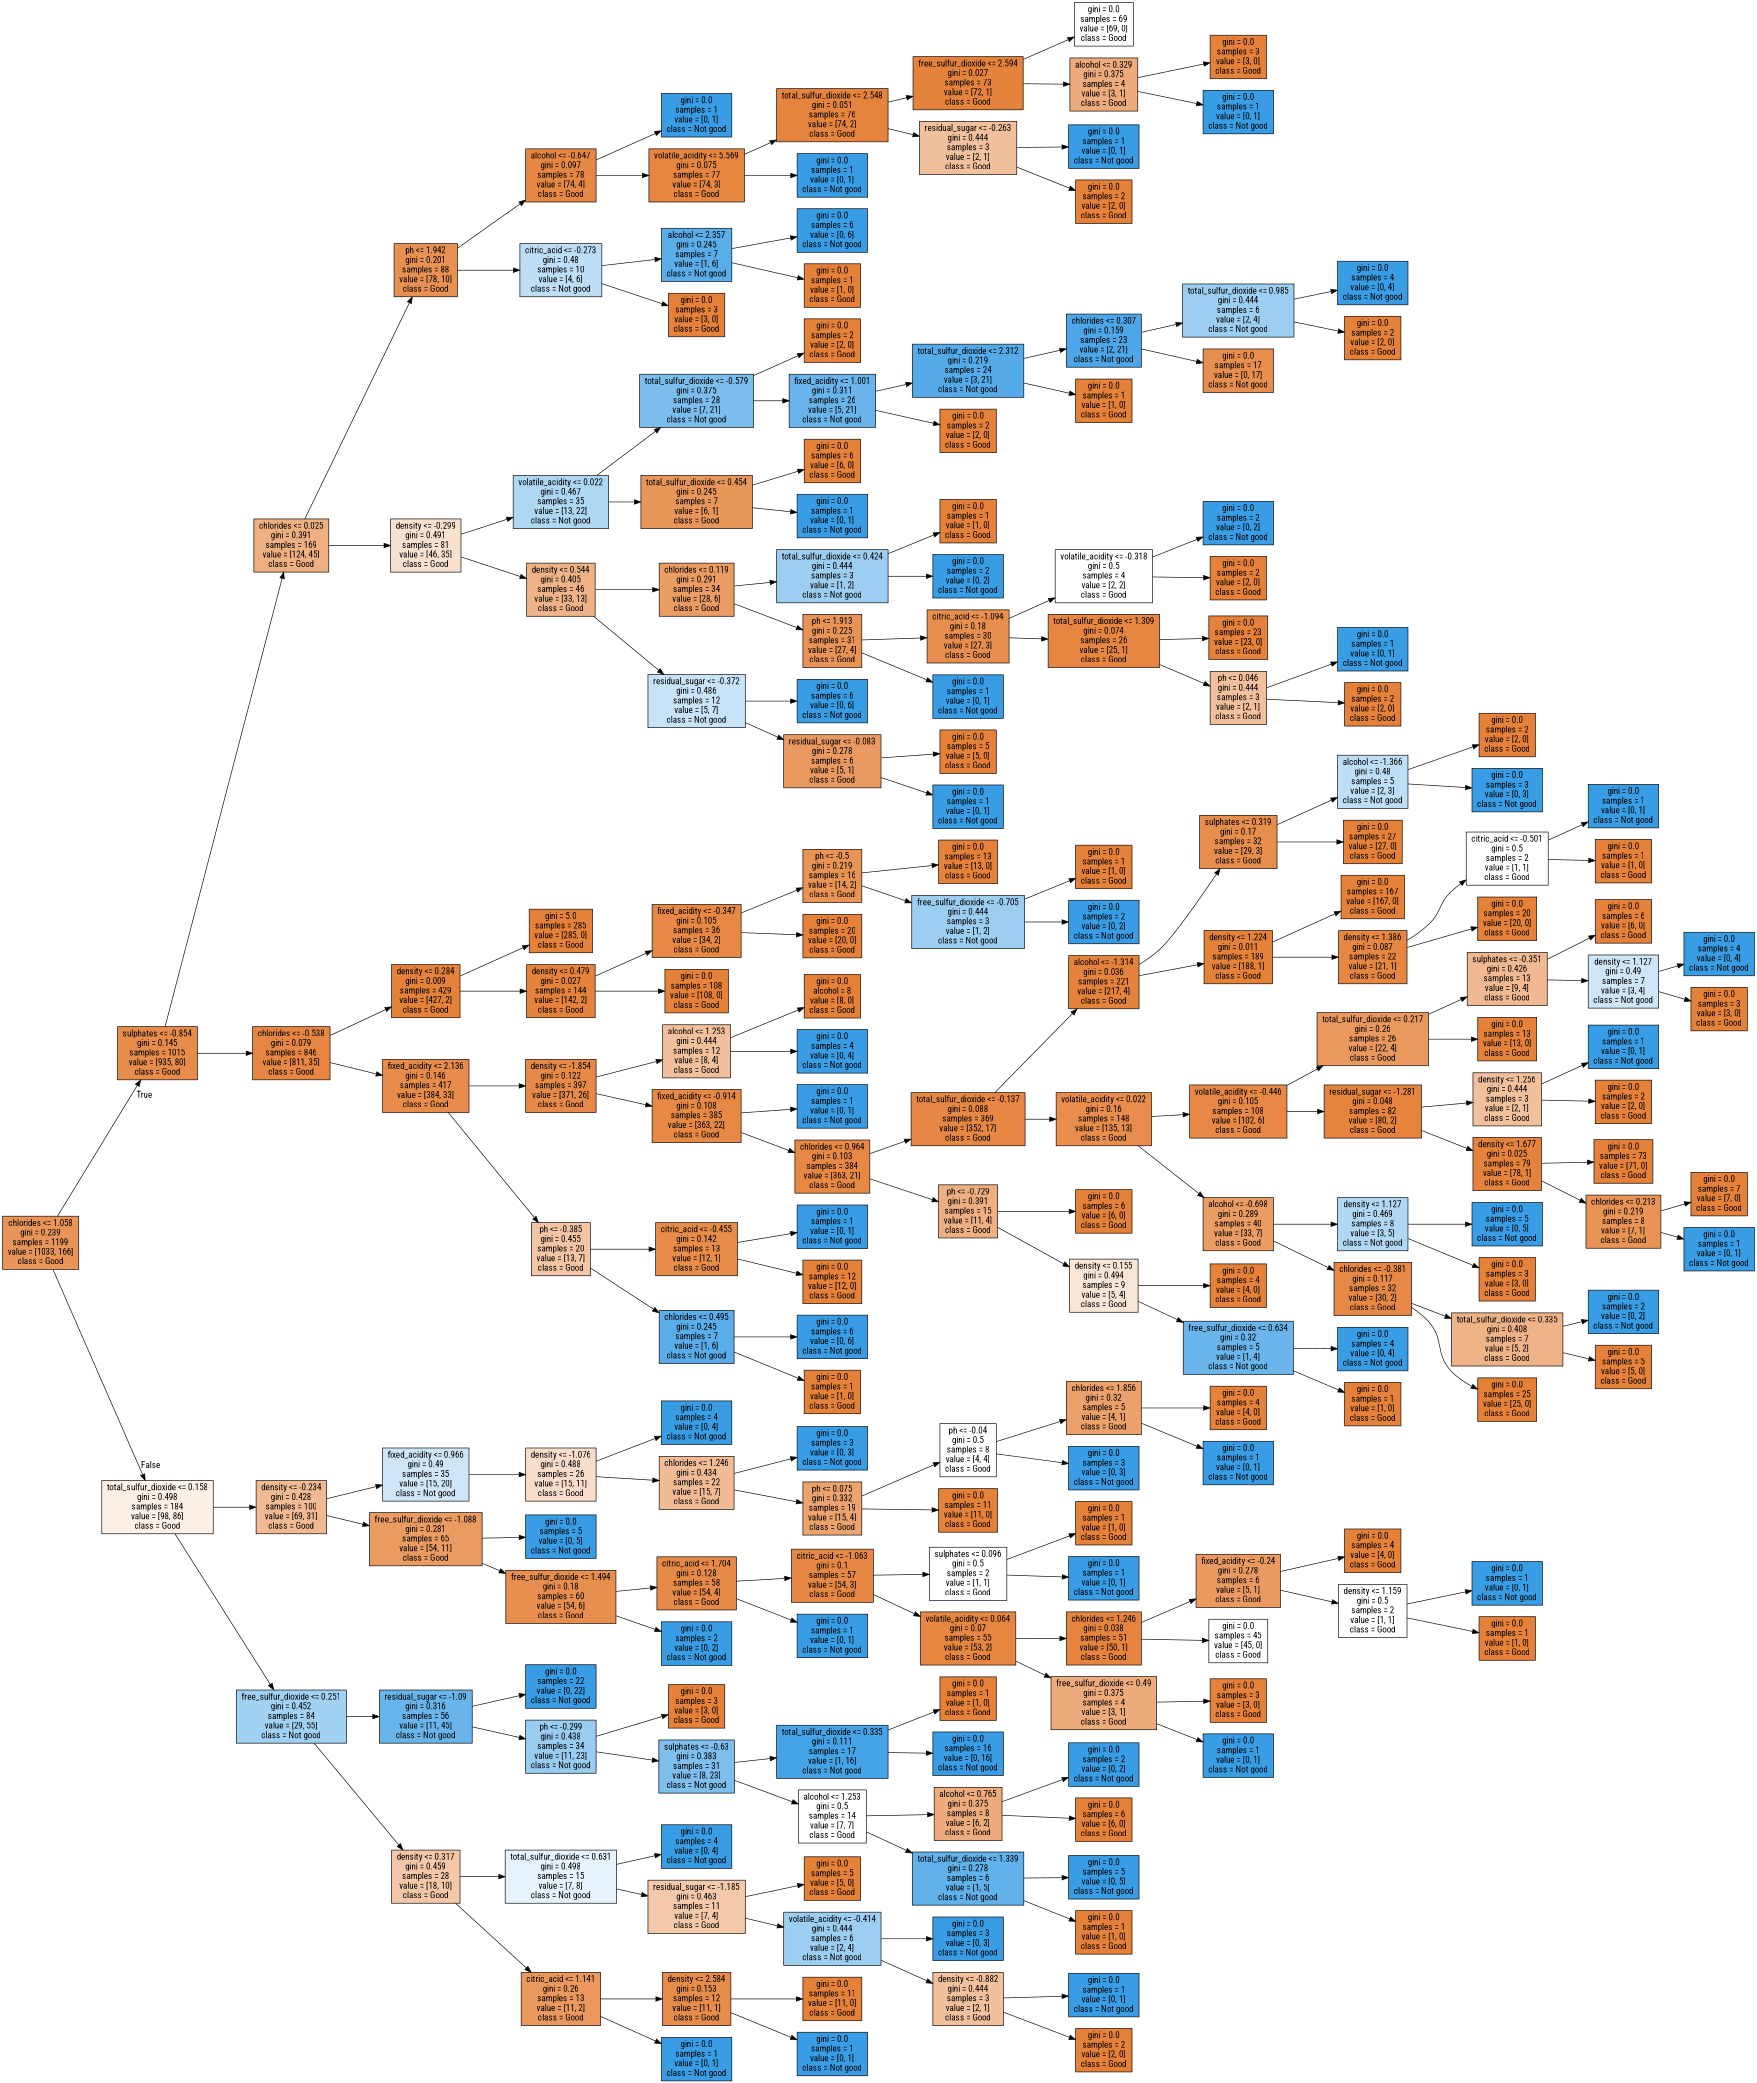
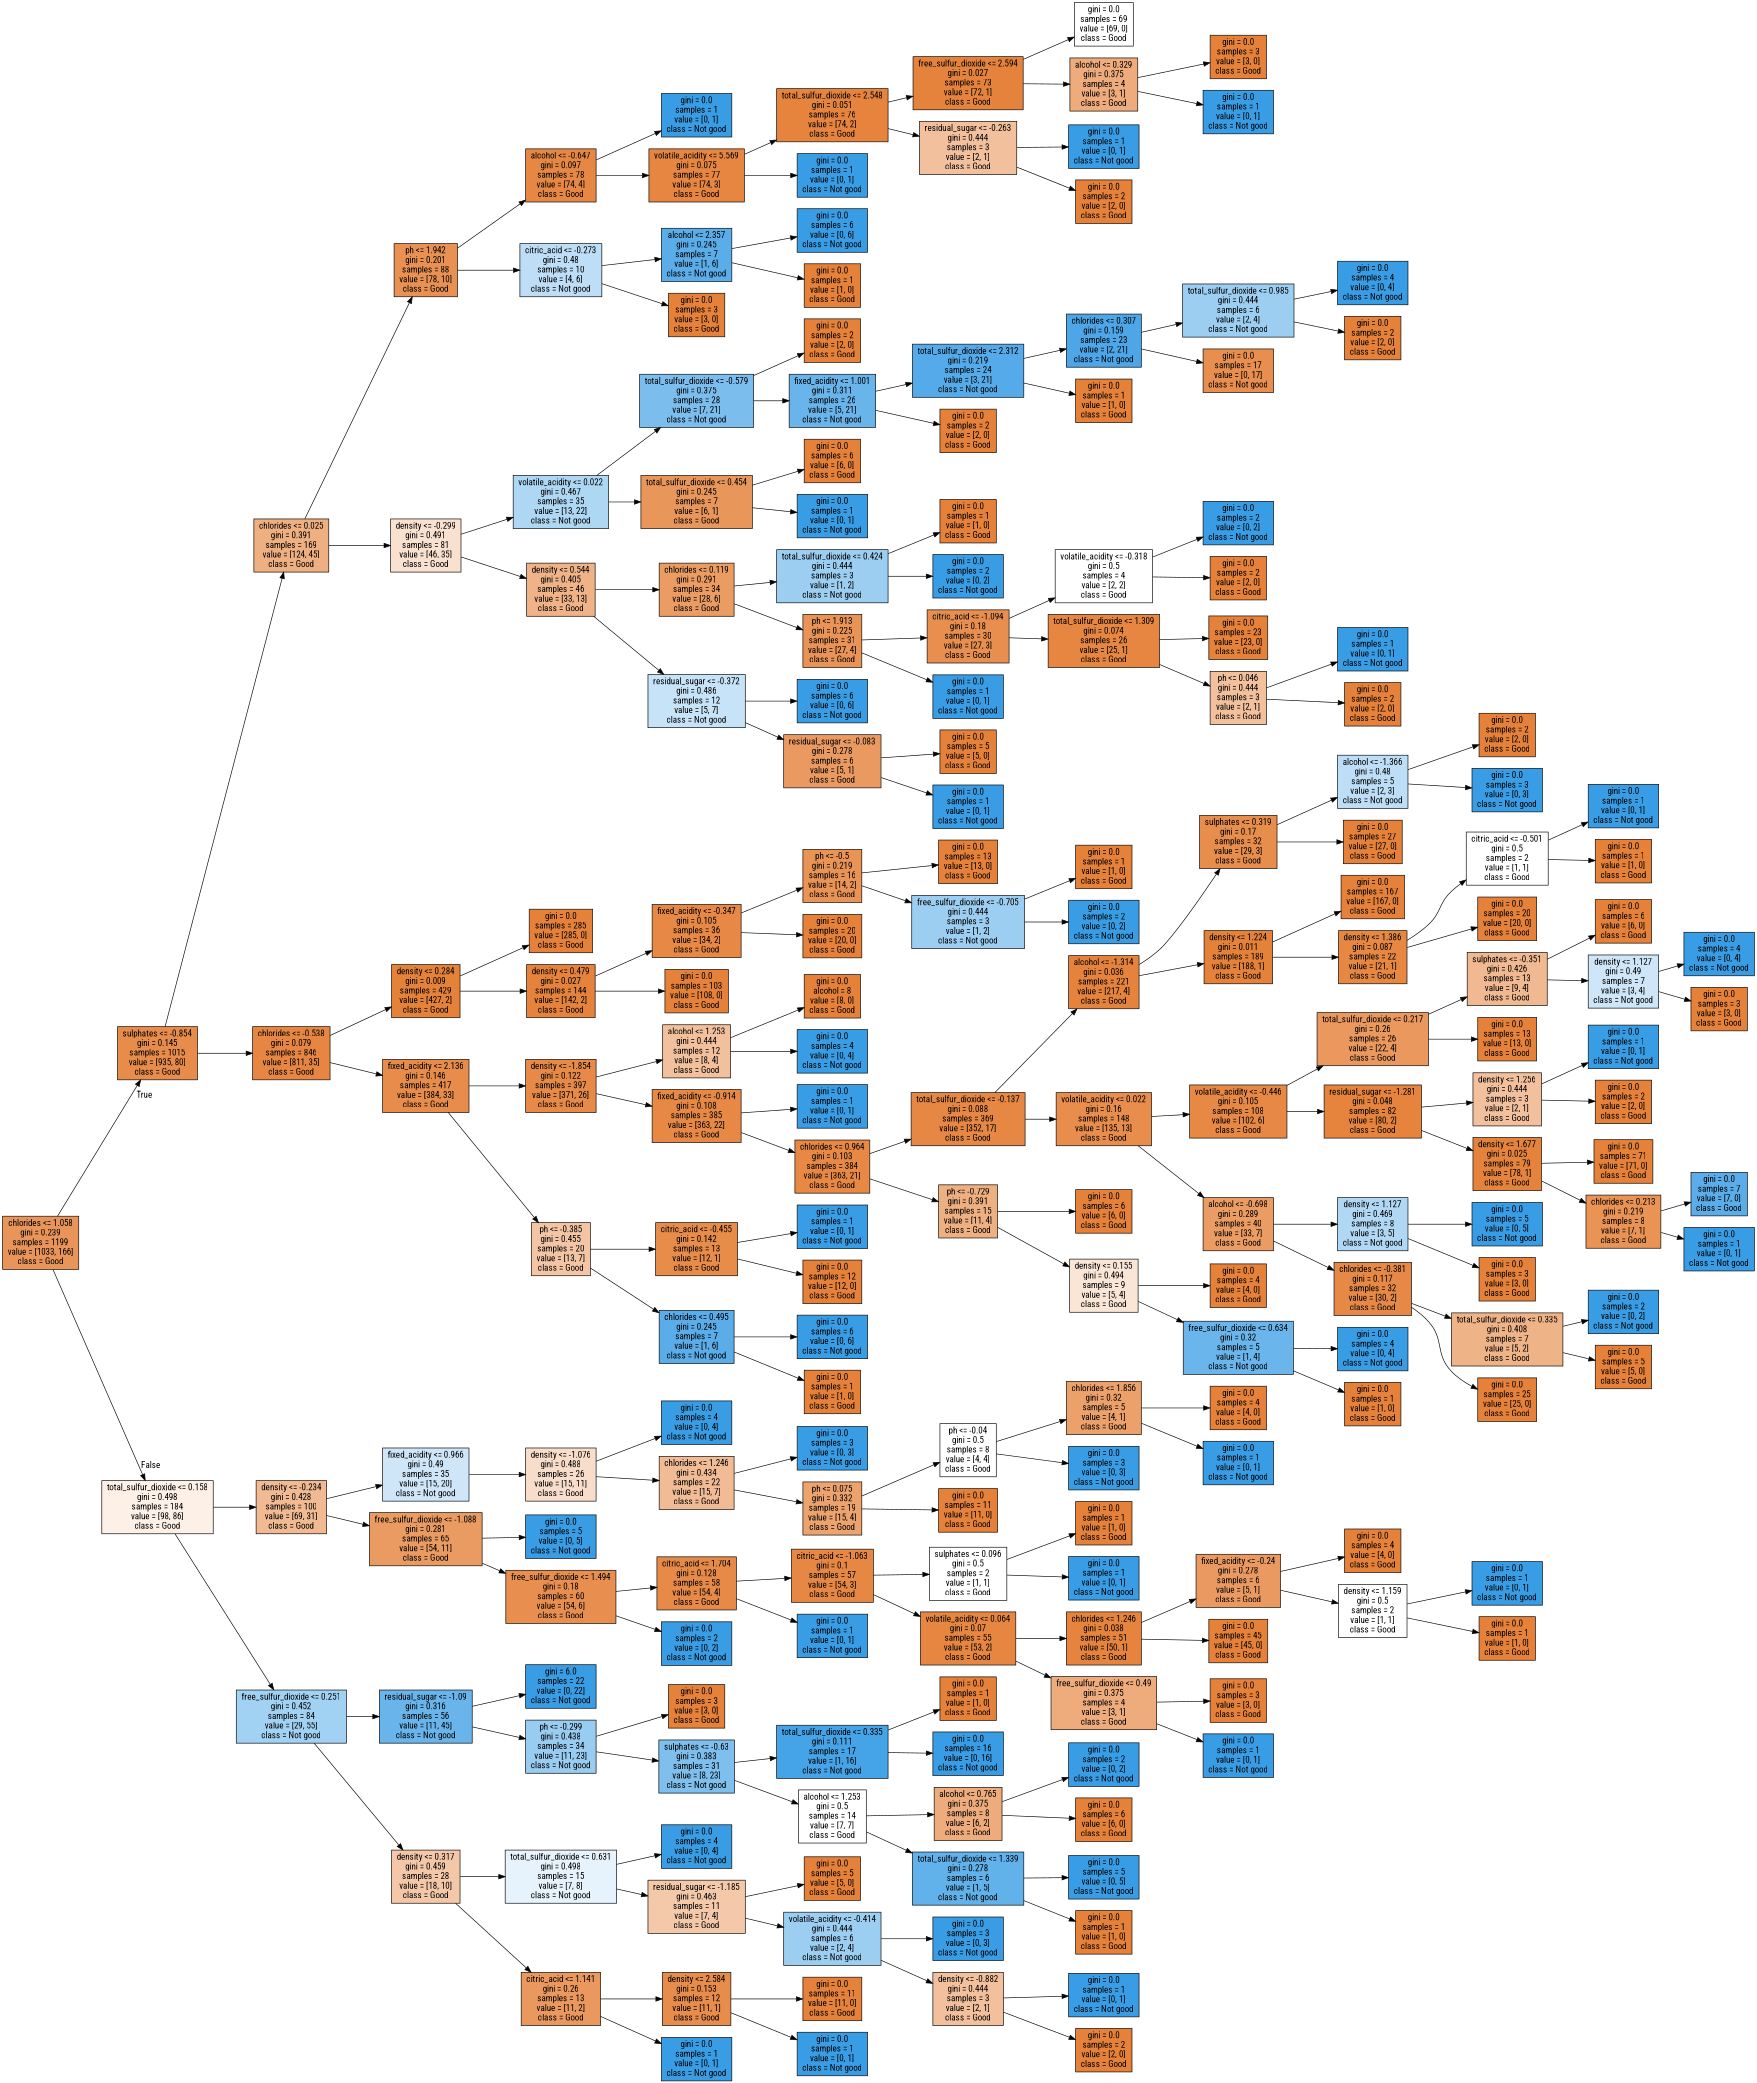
node "gini = 5.0 samples = 285 value = [285, 0] class = Good": label "gini = 5.0 samples = 285 value = [285, 0] class = Good" -> "gini = 0.0 samples = 285 value = [285, 0] class = Good"
node "gini = 0.0 samples = 108 value = [108, 0] class = Good": label "gini = 0.0 samples = 108 value = [108, 0] class = Good" -> "gini = 0.0 samples = 103 value = [108, 0] class = Good"
node "gini = 0.0 samples = 73 value = [71, 0] class = Good": label "gini = 0.0 samples = 73 value = [71, 0] class = Good" -> "gini = 0.0 samples = 71 value = [71, 0] class = Good"
node "gini = 0.0 samples = 7 value = [7, 0] class = Good": fillcolor #e58139 -> #5aade9
node "gini = 0.0 samples = 45 value = [45, 0] class = Good": fillcolor #ffffff -> #e58139
node "gini = 0.0 samples = 22 value = [0, 22] class = Not good": label "gini = 0.0 samples = 22 value = [0, 22] class = Not good" -> "gini = 6.0 samples = 22 value = [0, 22] class = Not good"
